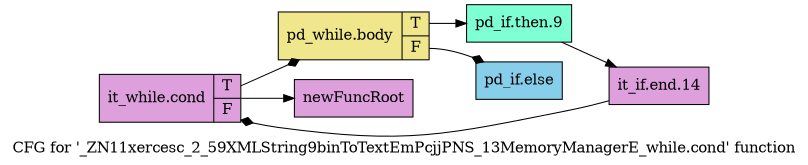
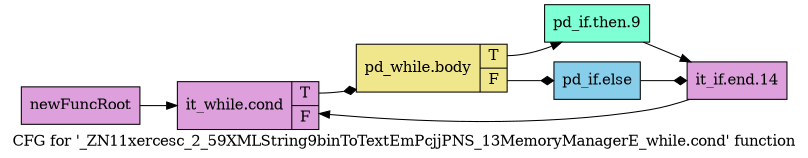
edge "pd_if.else" -> "it_if.end.14": added
edge "it_while.cond" -> "newFuncRoot": reversed
edge "it_if.end.14" -> "it_while.cond": arrowhead diamond -> normal
